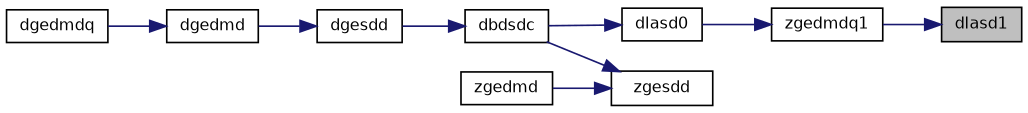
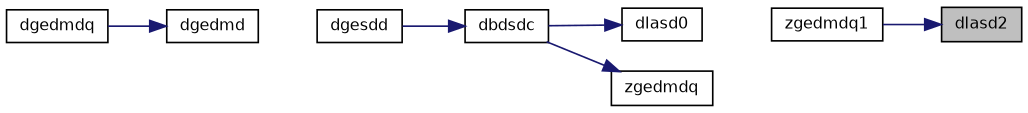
edge "dlasd0" -> "zgedmdq1": removed
node "dlasd1": label "dlasd1" -> "dlasd2"
edge "dgedmd" -> "dgesdd": removed
node "zgedmd": removed
node "zgesdd": label "zgesdd" -> "zgedmdq"
